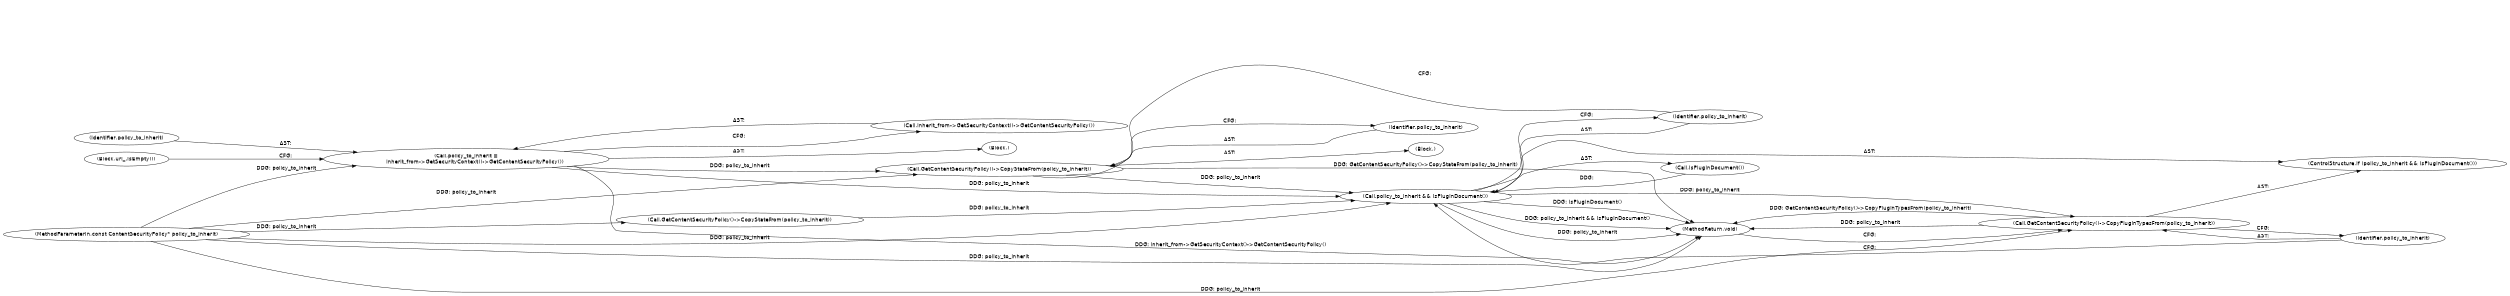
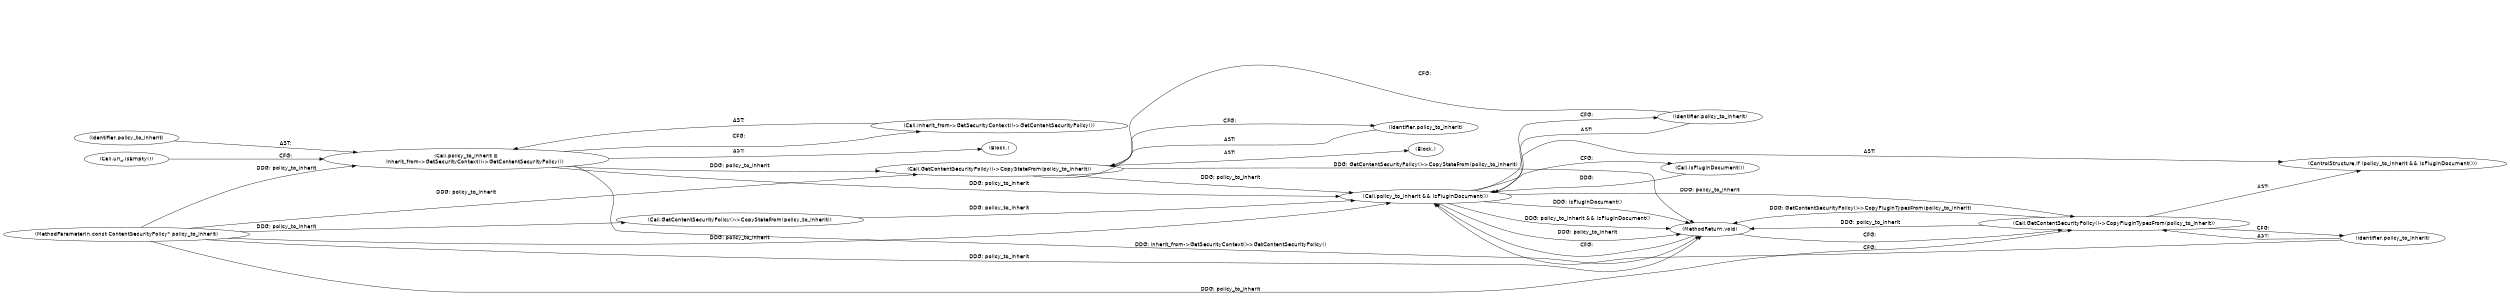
edge "(Call,policy_to_inherit && IsPluginDocument())" -> "(Call,IsPluginDocument())": label "AST: " -> "CFG: "
node "(Block,url_.IsEmpty())": label "(Block,url_.IsEmpty())" -> "(Call,url_.IsEmpty())"
edge "(MethodReturn,void)" -> "(Call,policy_to_inherit && IsPluginDocument())": added, label "CFG:"
